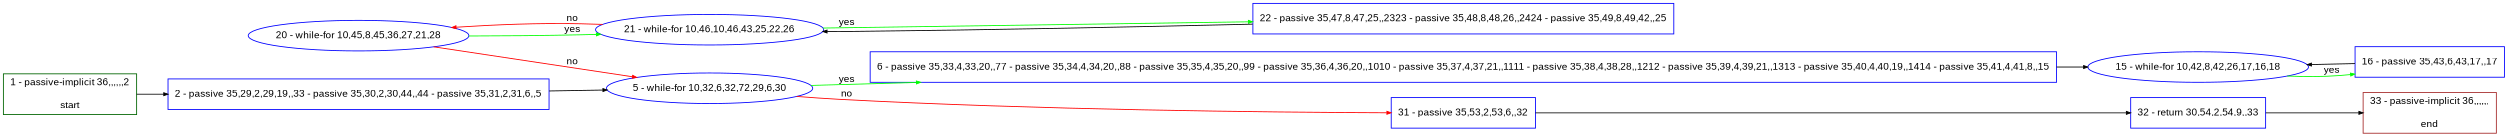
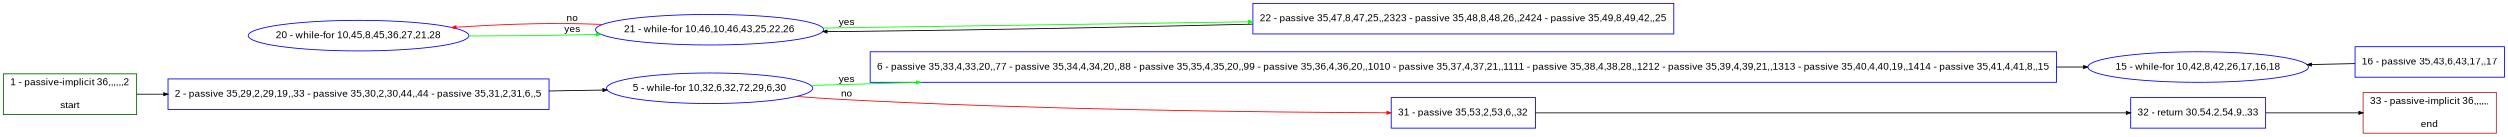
edge "20 - while-for 10,45,8,45,36,27,21,28" -> "5 - while-for 10,32,6,32,72,29,6,30": removed, label "no"
edge "15 - while-for 10,42,8,42,26,17,16,18" -> "16 - passive 35,43,6,43,17,,17": removed, label "yes"
